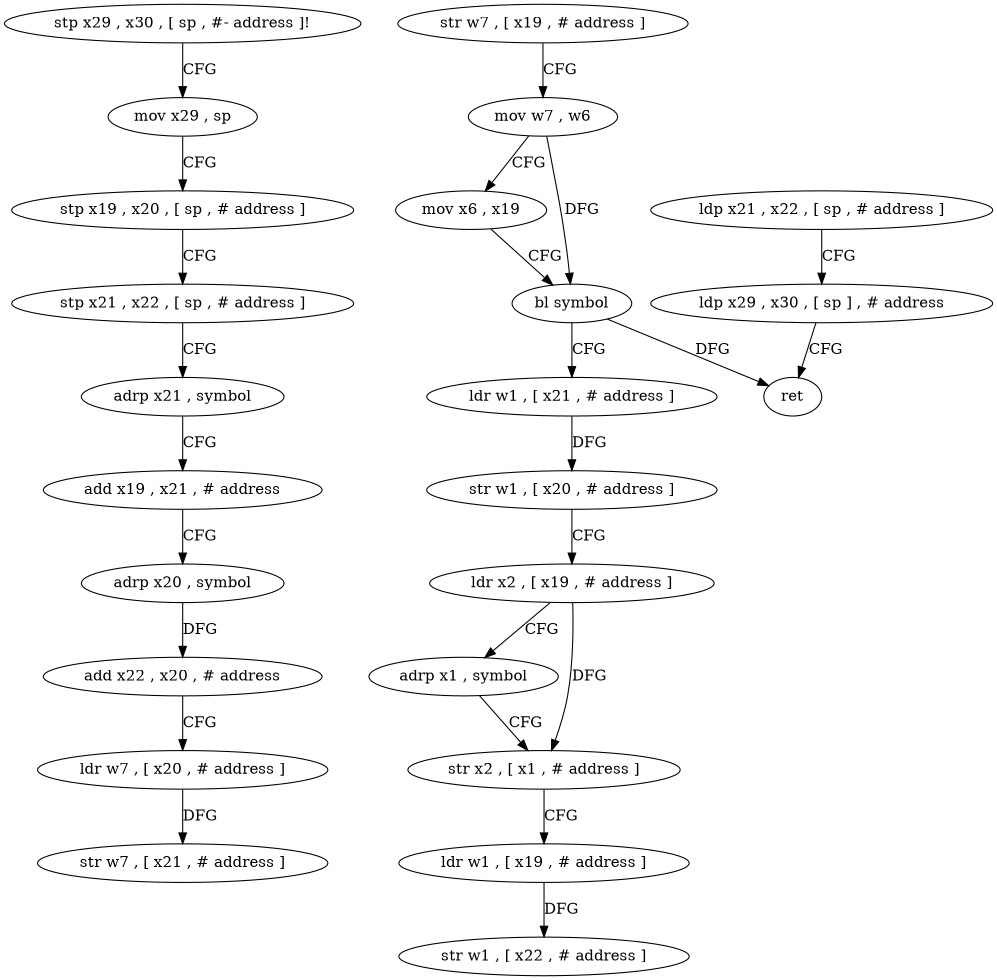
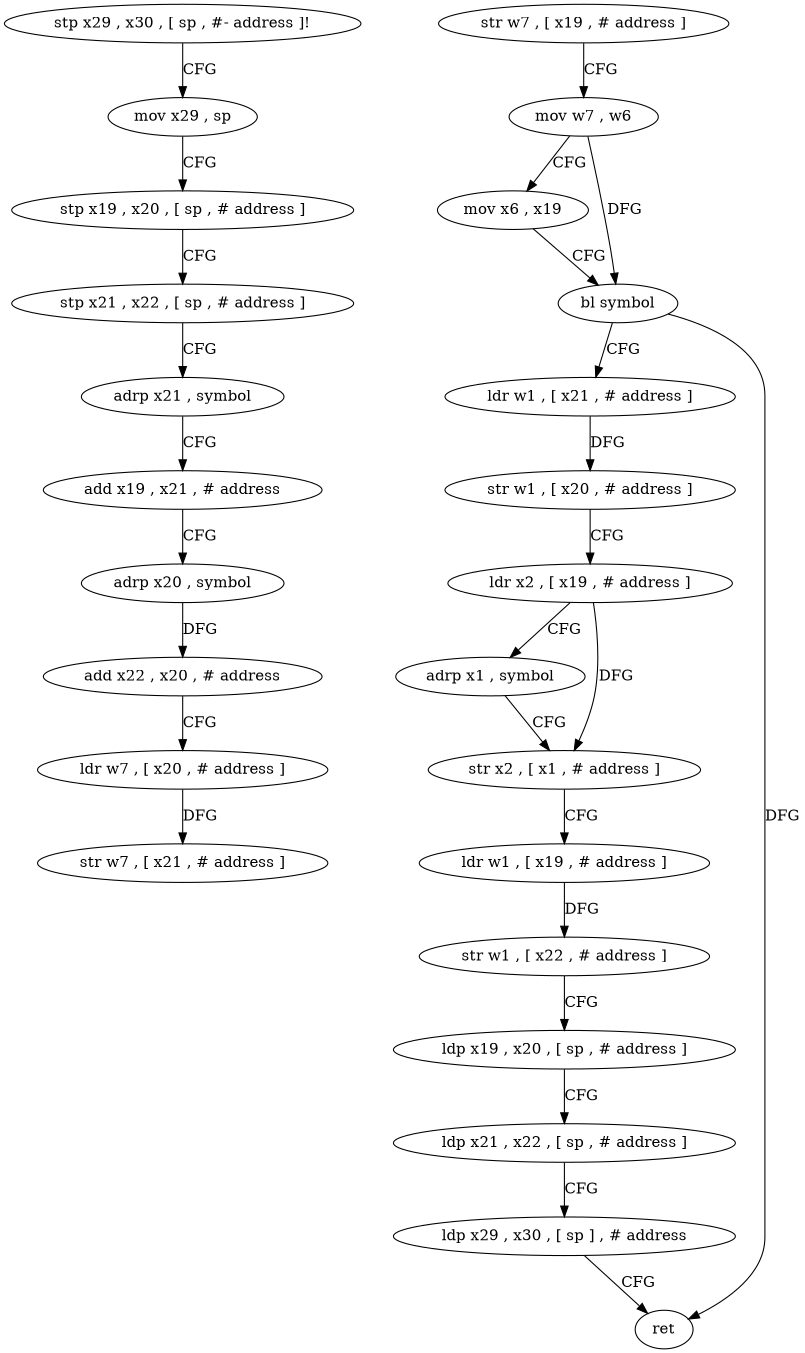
node "ldp x19 , x20 , [ sp , # address ]": added
